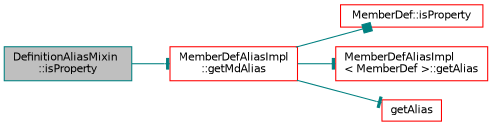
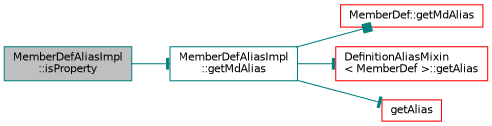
node "MemberDef::isProperty": label "MemberDef::isProperty" -> "MemberDef::getMdAlias"
node "DefinitionAliasMixin ::isProperty": label "DefinitionAliasMixin ::isProperty" -> "MemberDefAliasImpl ::isProperty"
node "MemberDefAliasImpl ::getMdAlias": color red -> teal
node "MemberDefAliasImpl < MemberDef >::getAlias": label "MemberDefAliasImpl < MemberDef >::getAlias" -> "DefinitionAliasMixin < MemberDef >::getAlias"
